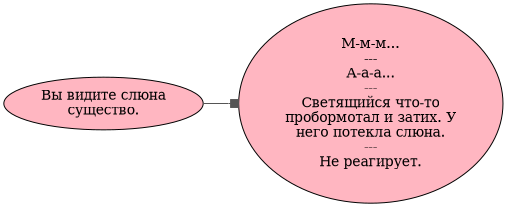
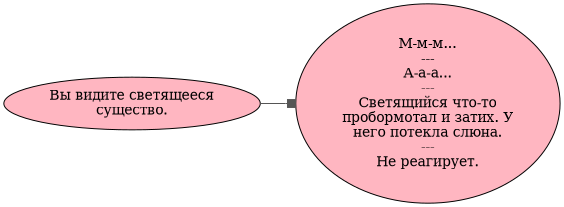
node "Вы видите слюна существо.": label "Вы видите слюна существо." -> "Вы видите светящееся существо."
